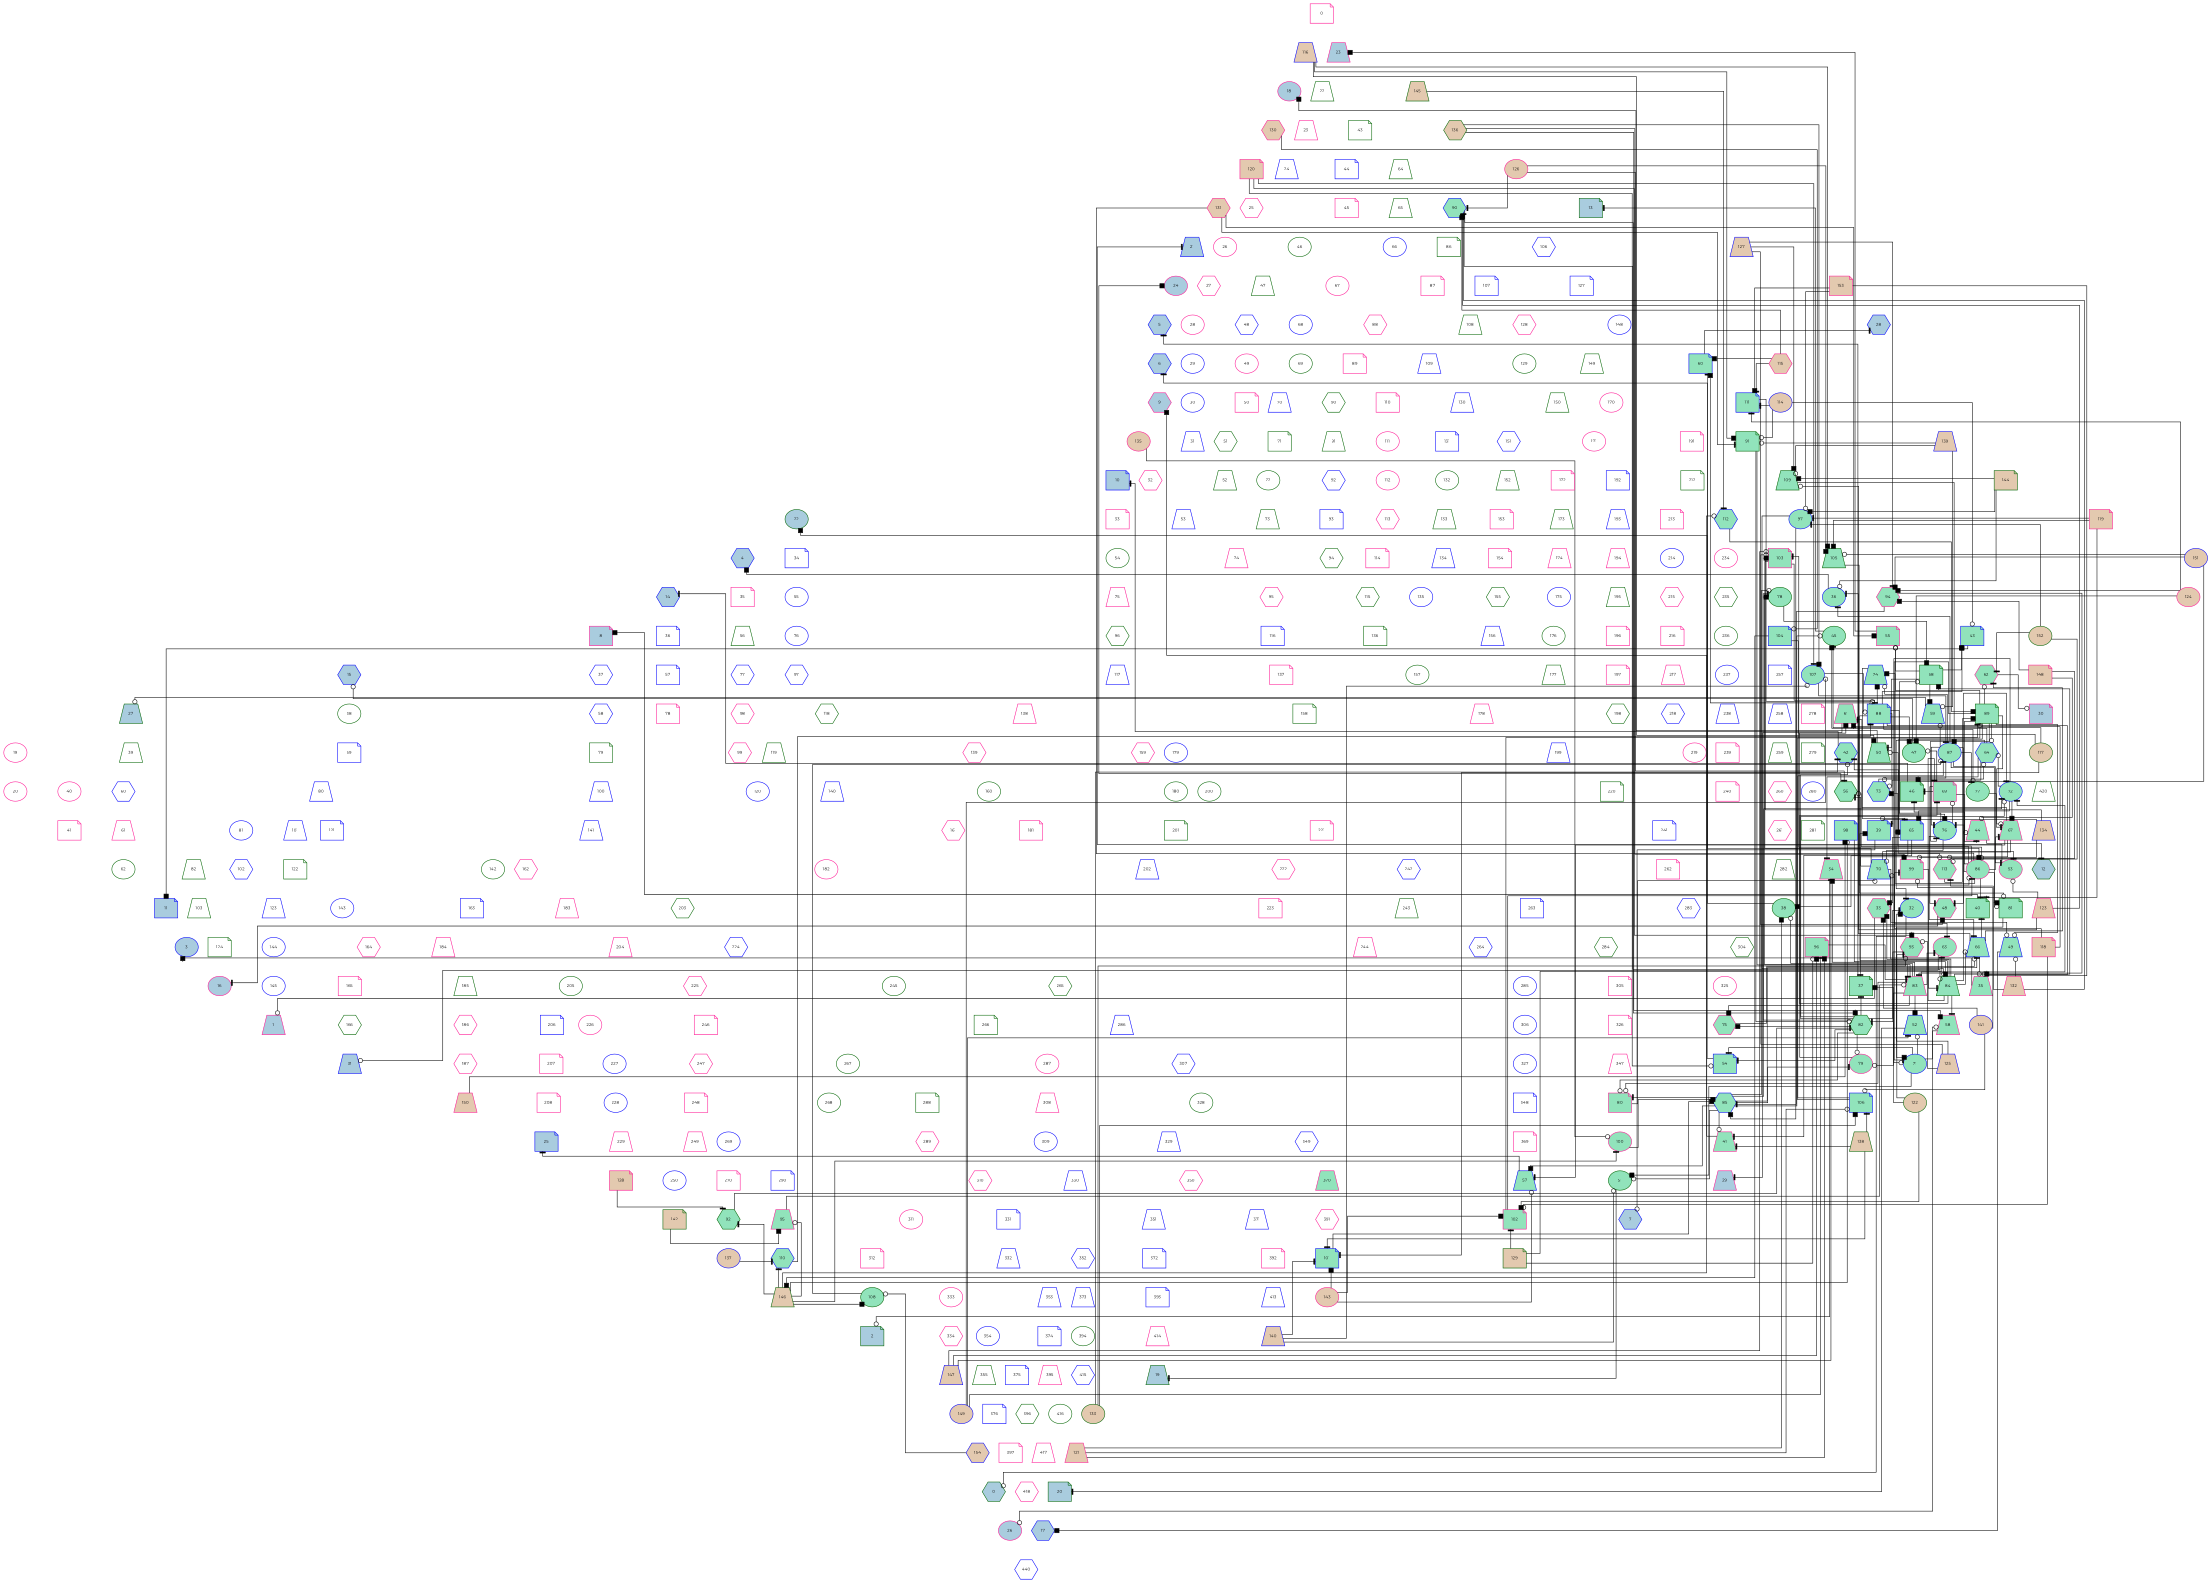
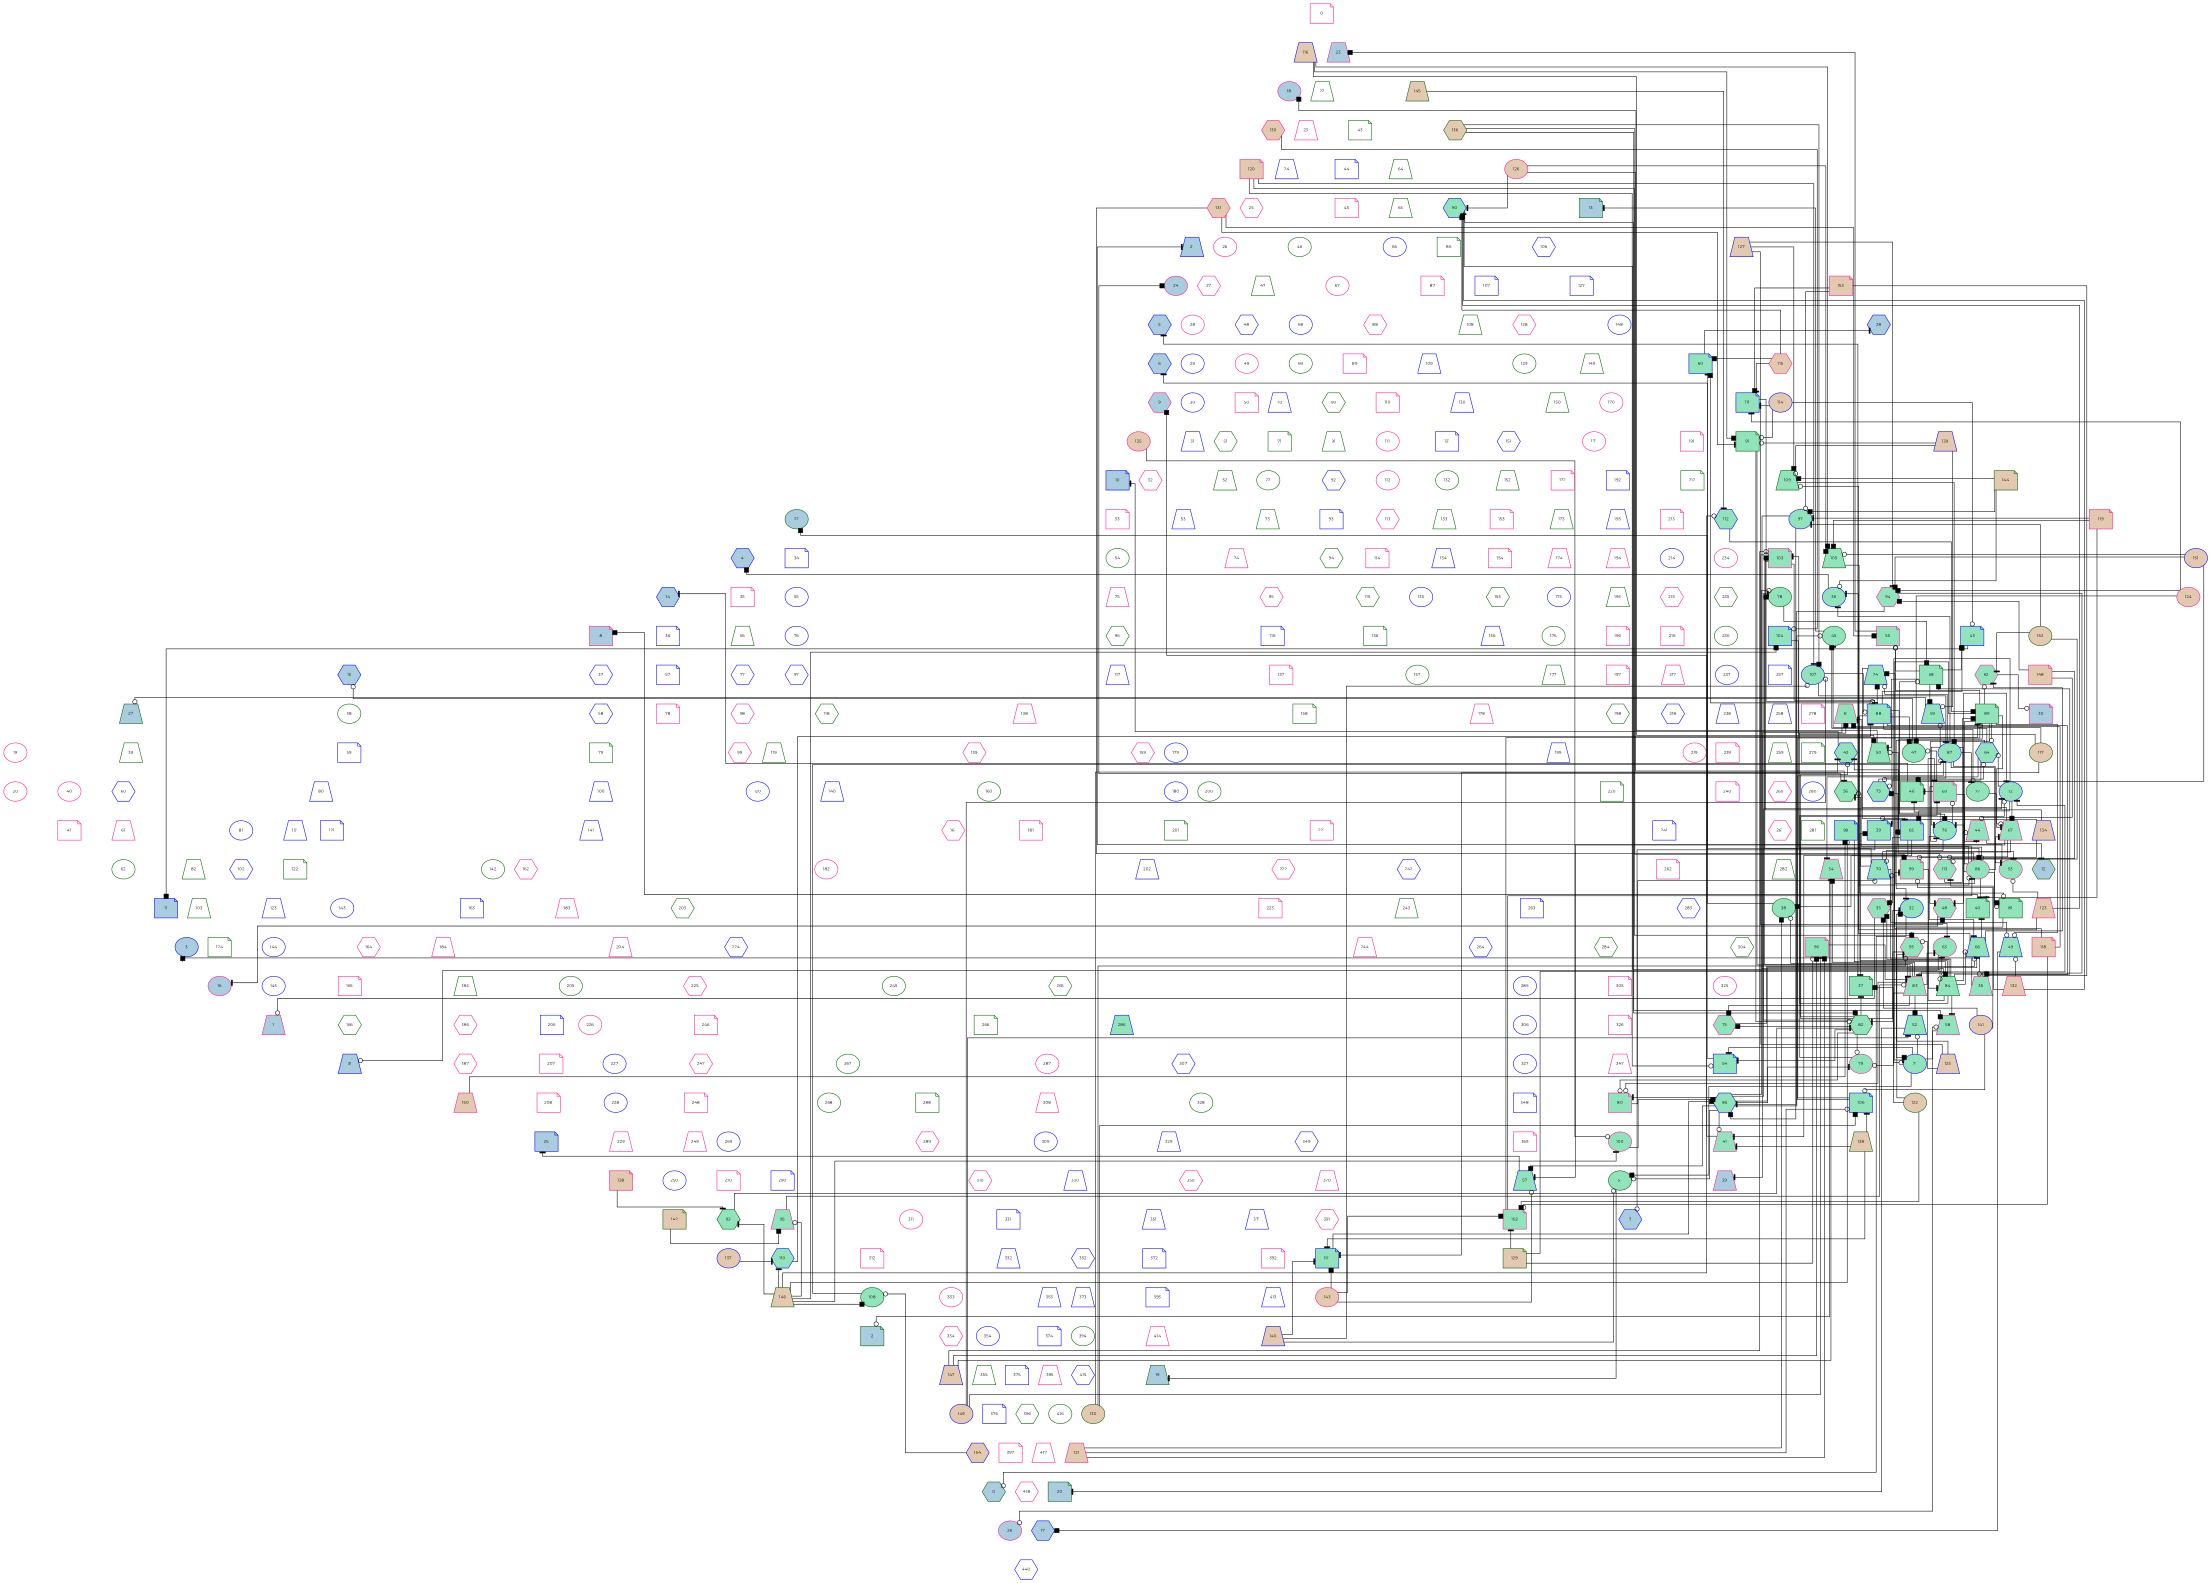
node "180": color darkgreen -> blue
node "420": removed
node "286": fillcolor #ffffff -> #91e3bb
node "370": fillcolor #91e3bb -> #ffffff
edge "104" -> "146": reversed
